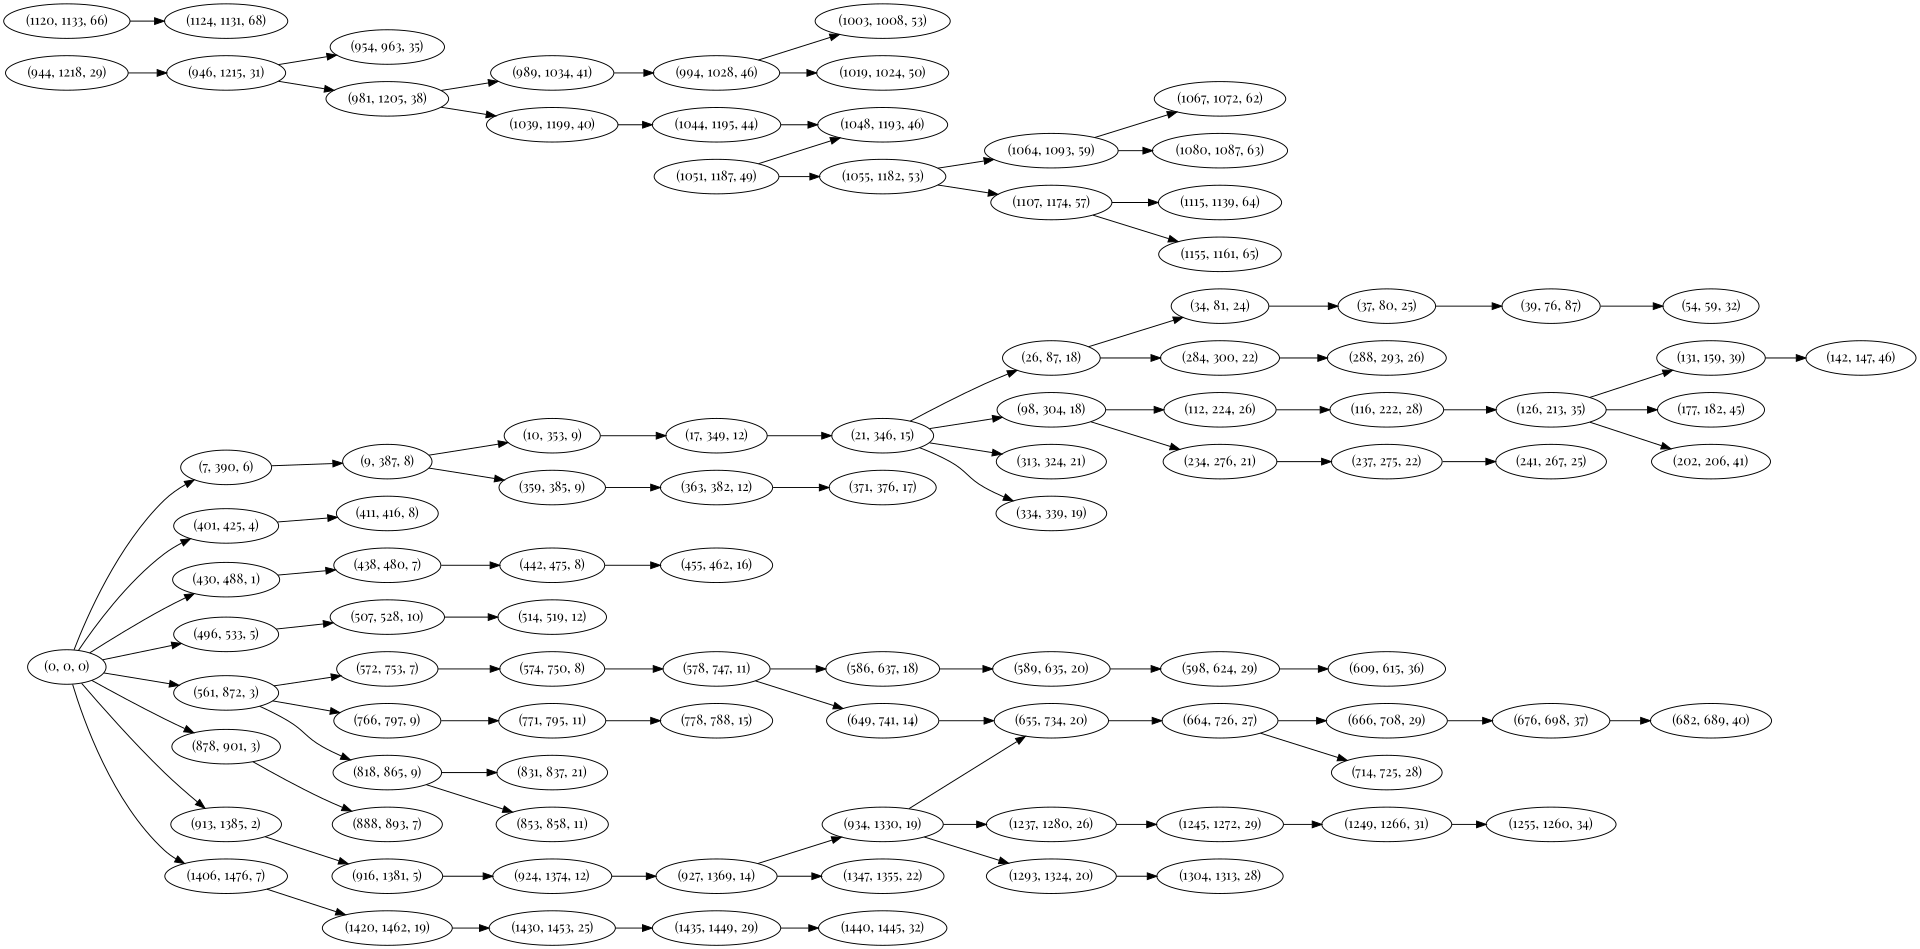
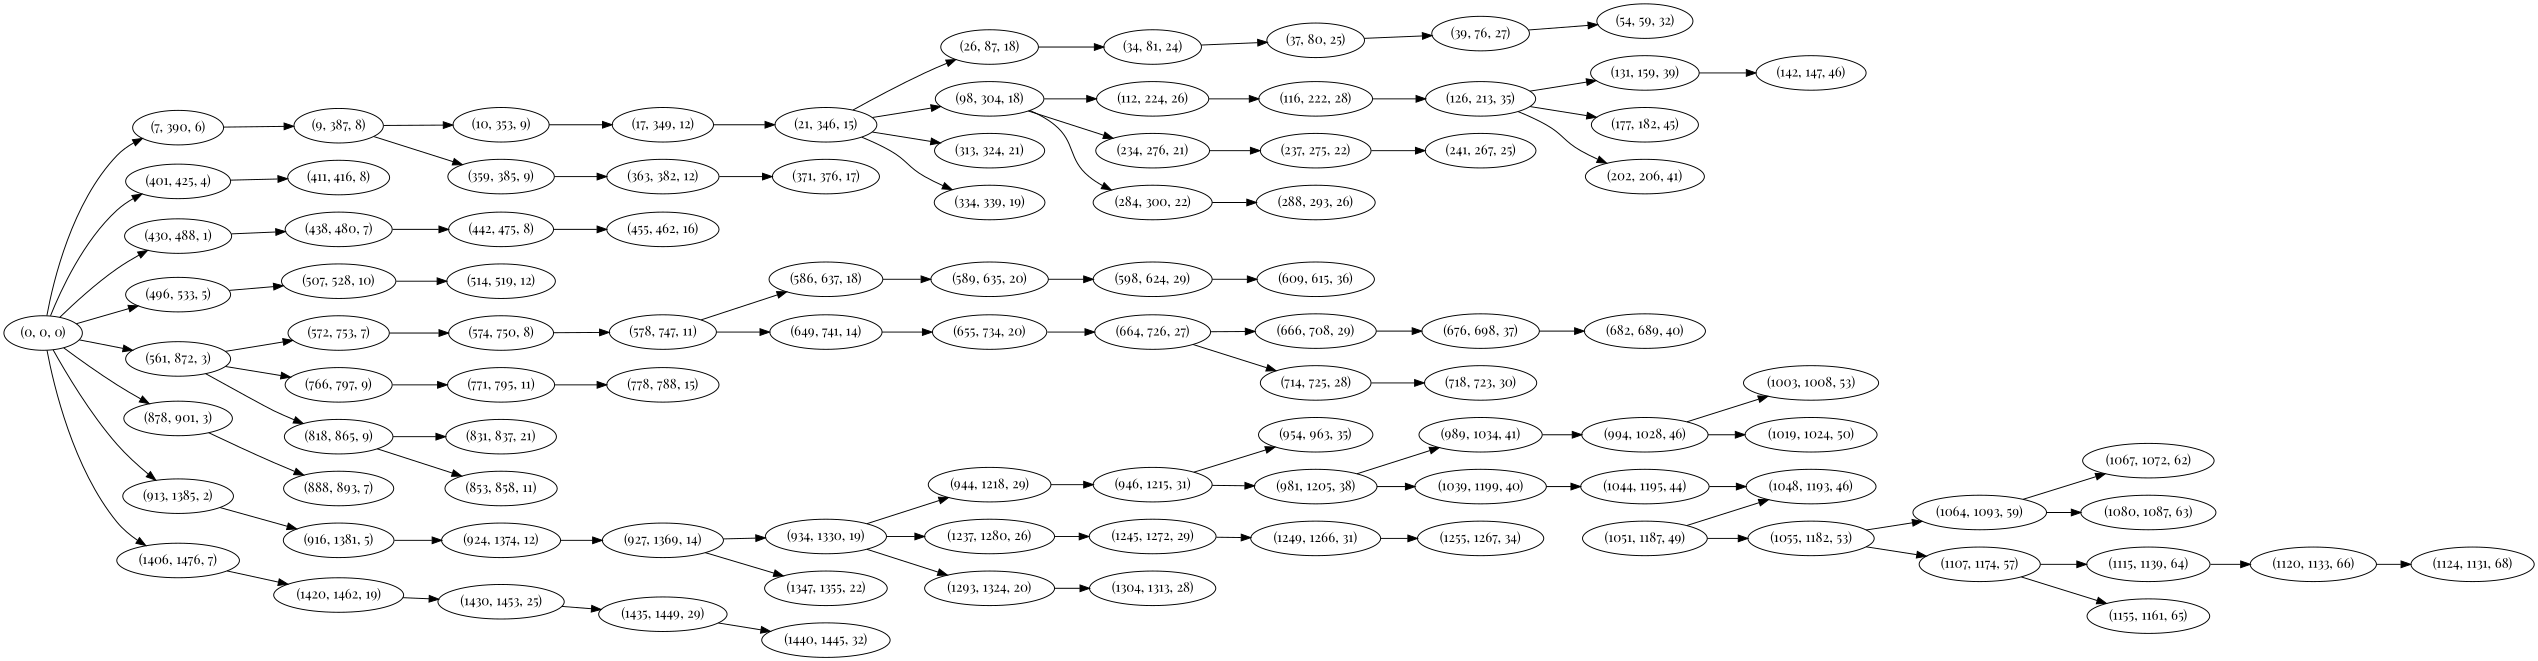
node "(39, 76, 87)": label "(39, 76, 87)" -> "(39, 76, 27)"
edge "(26, 87, 18)" -> "(284, 300, 22)": now "(98, 304, 18)" -> "(284, 300, 22)"
node "(718, 723, 30)": added
edge "(1115, 1139, 64)" -> "(1120, 1133, 66)": added
edge "(934, 1330, 19)" -> "(655, 734, 20)": now "(934, 1330, 19)" -> "(944, 1218, 29)"
node "(1255, 1260, 34)": label "(1255, 1260, 34)" -> "(1255, 1267, 34)"
